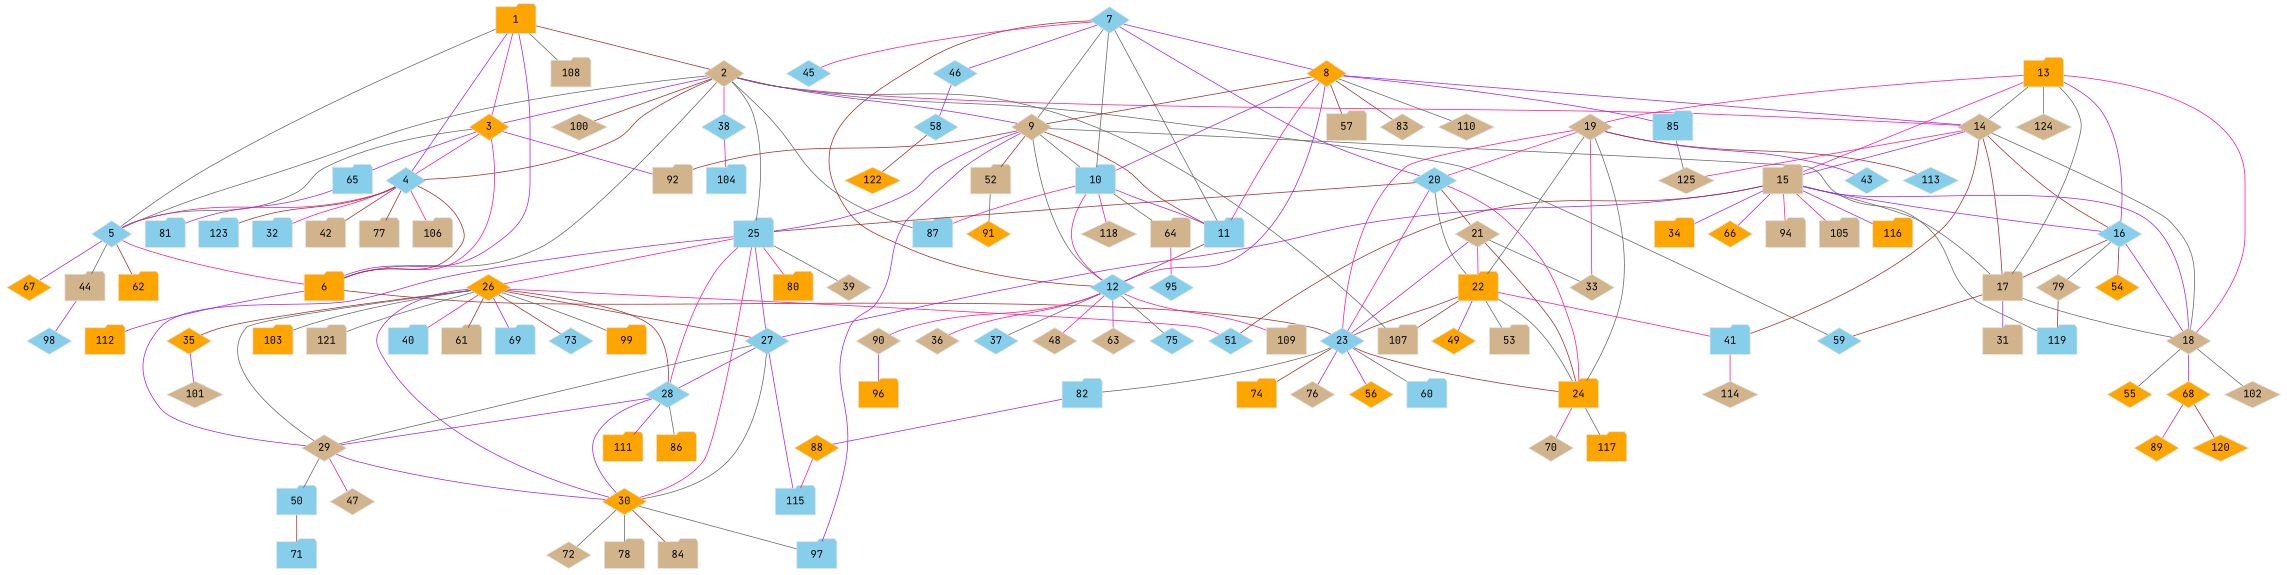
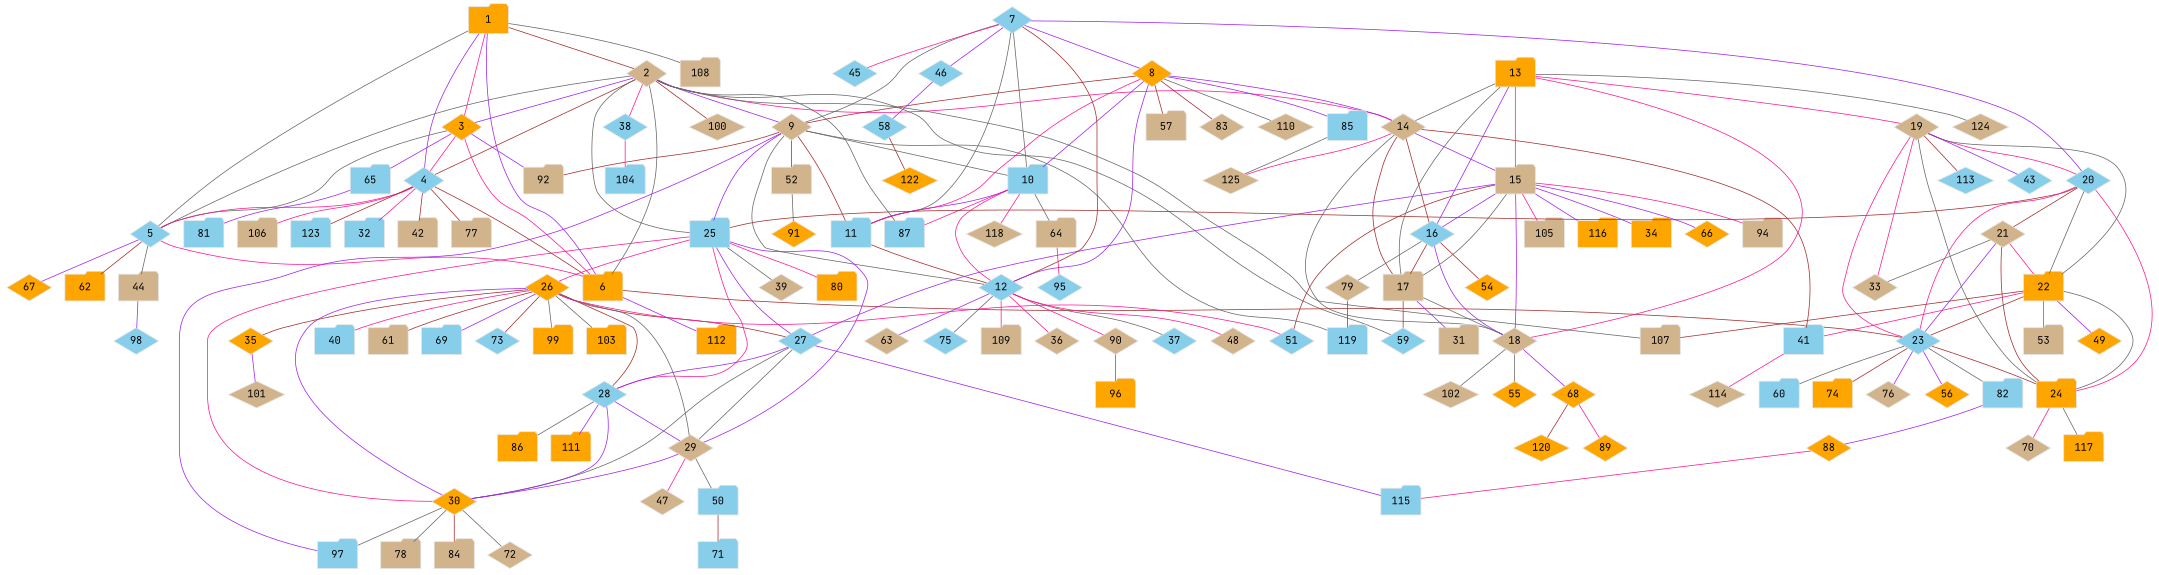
node "121": removed
